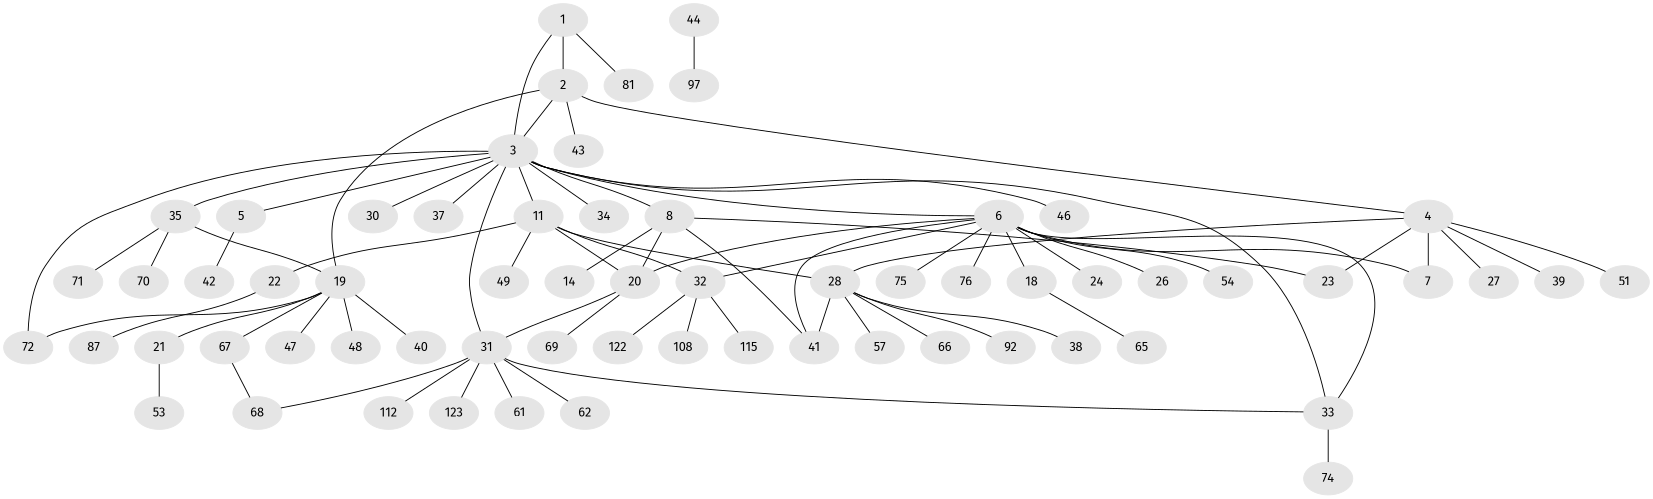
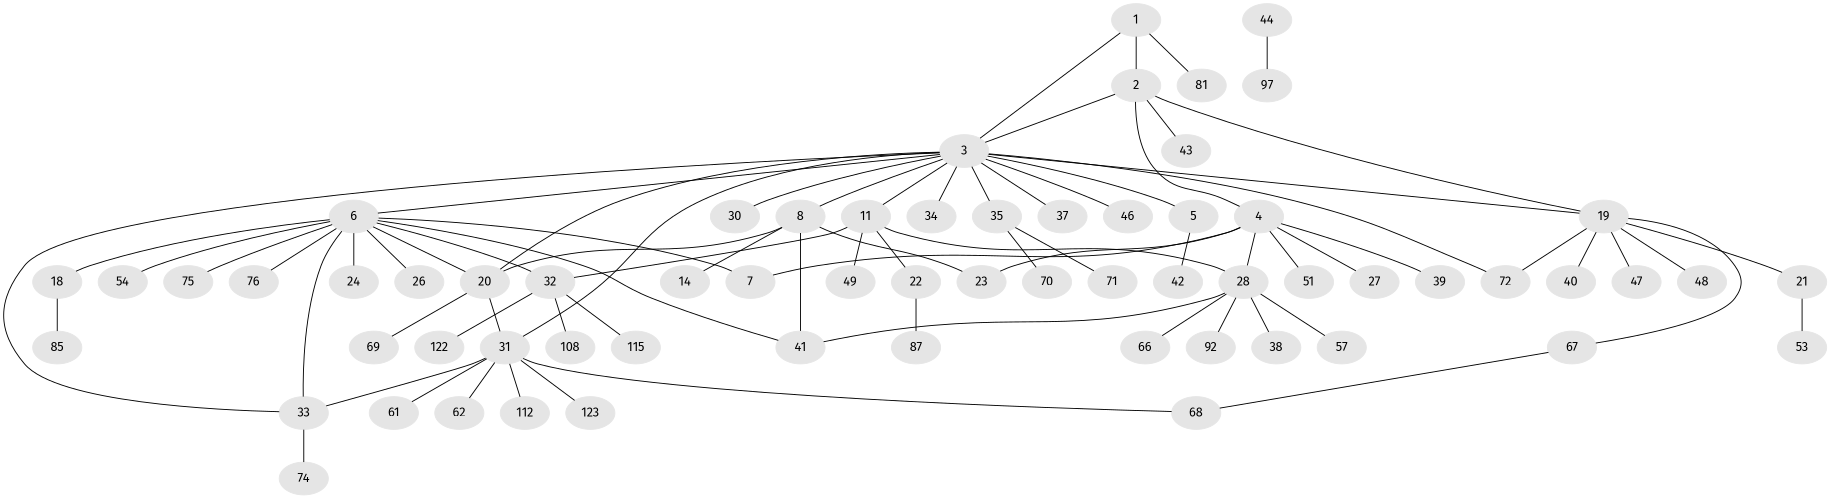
edge "35" -- "19": now "3" -- "19"
edge "11" -- "20": now "3" -- "20"
node "65": label "65" -> "85"
